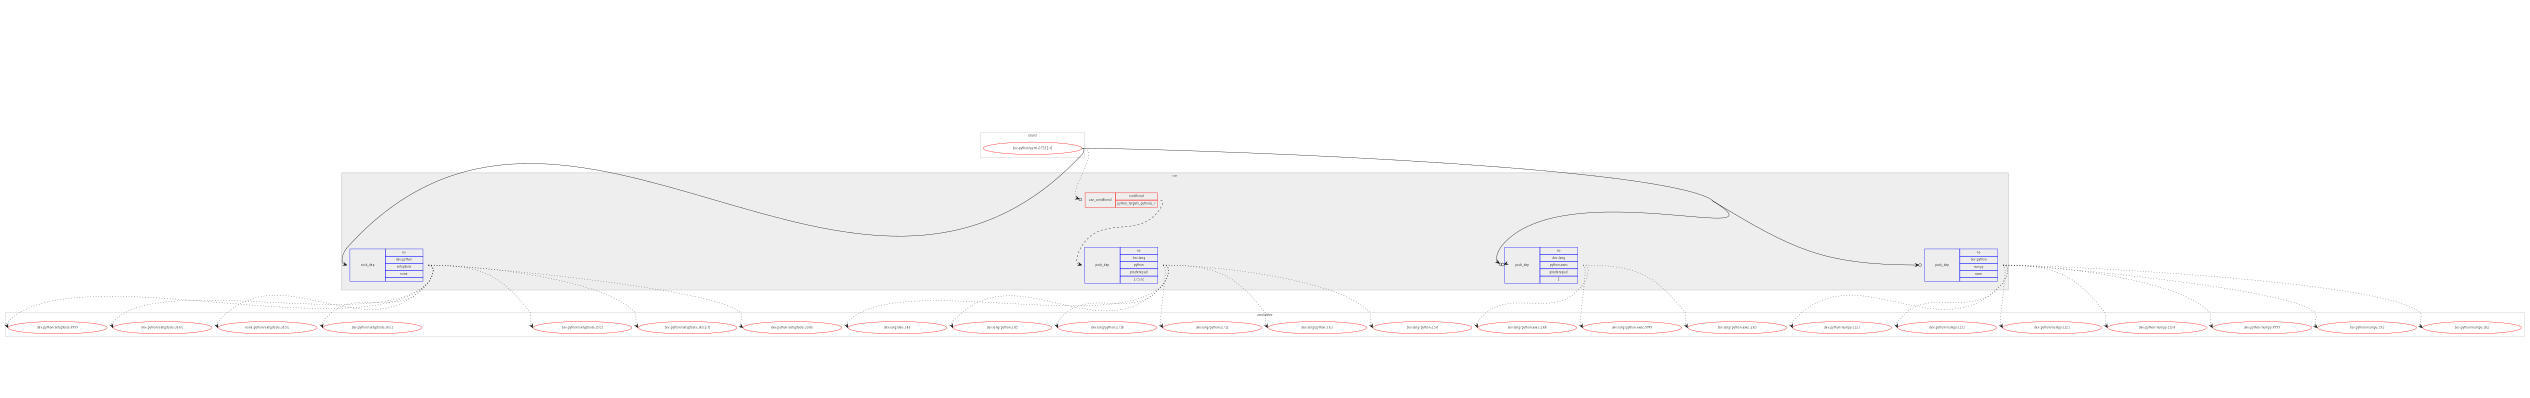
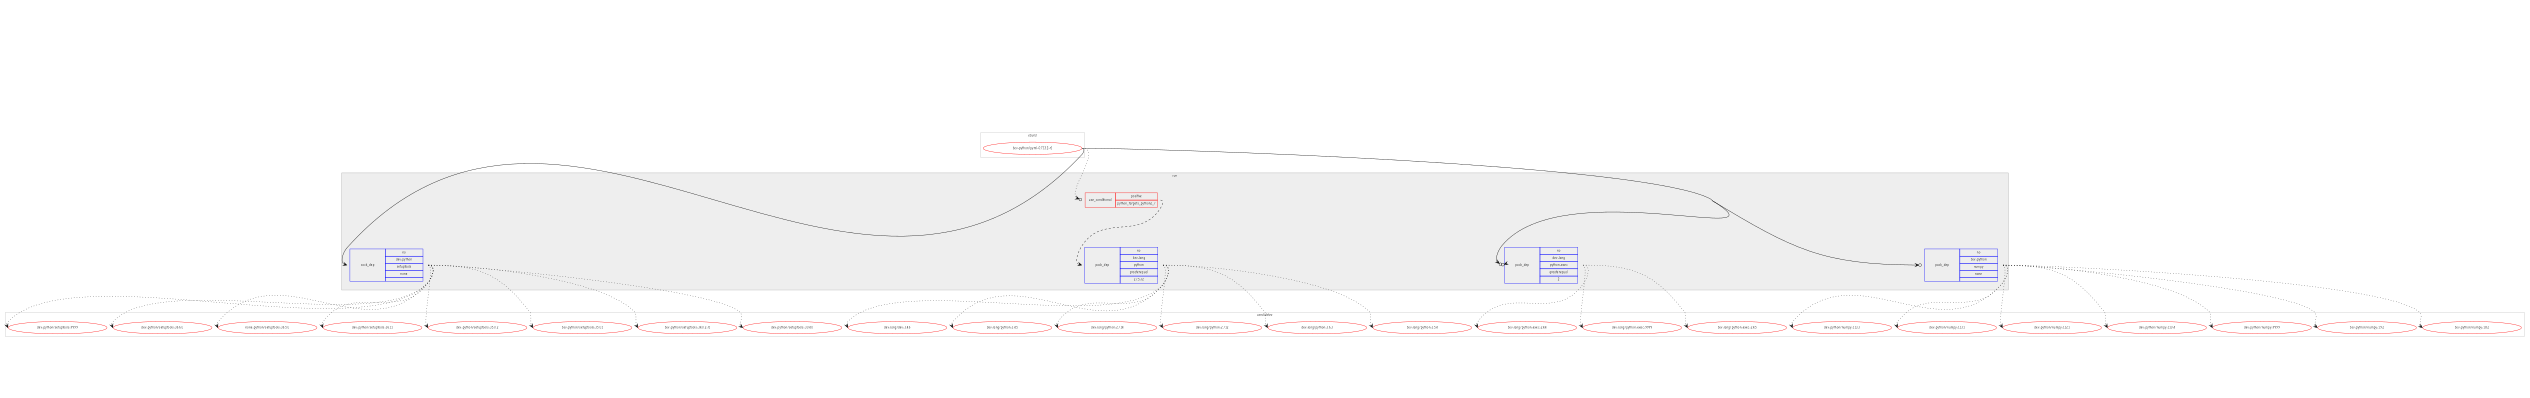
node "use_conditional": text "conditional" -> "positive"
node "dev-python/setuptools-36.0.1": label "dev-python/setuptools-36.0.1" -> "dev-python/setuptools-36.1.1"
node "dev-python/setuptools-35.0.2": added
